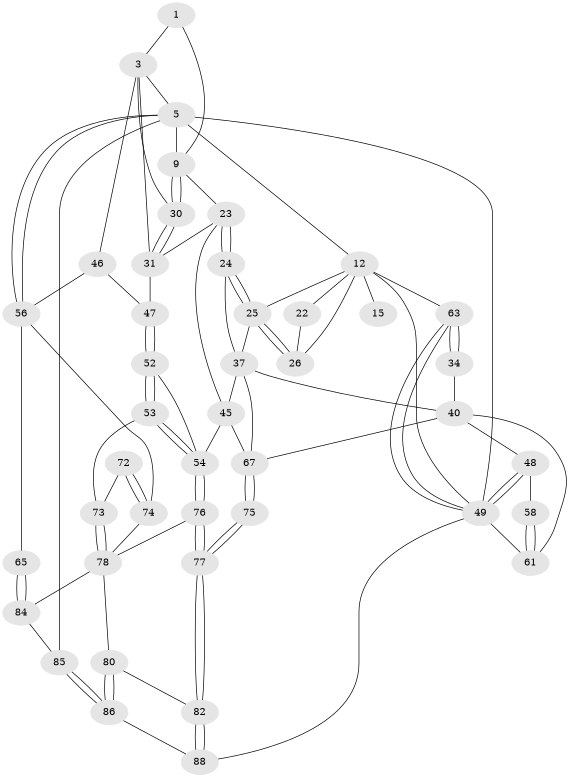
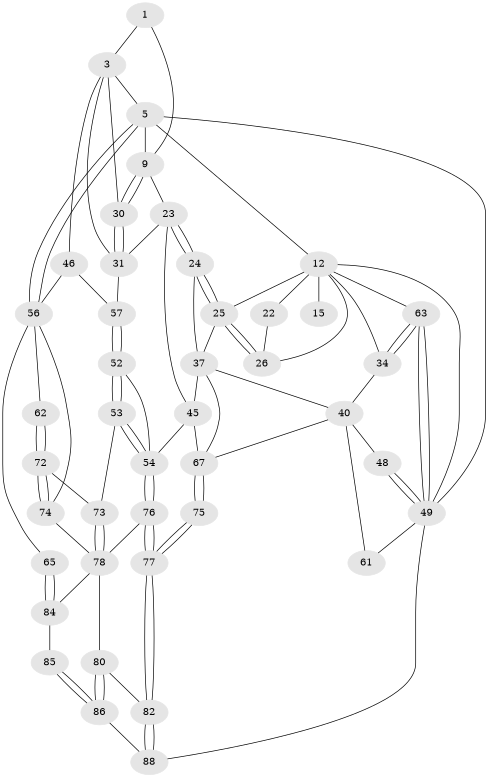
edge "12" -- "34": added
node "47": label "47" -> "57"
edge "5" -- "85": removed
node "62": added
node "58": removed
